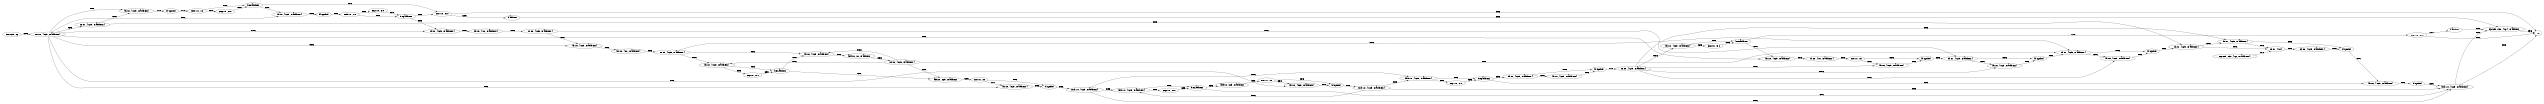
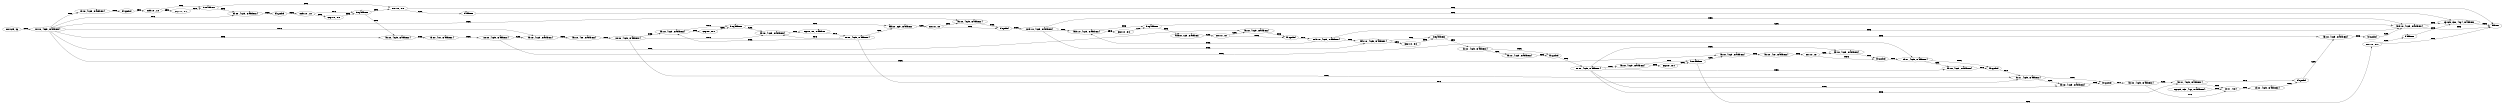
node "str x1 , [ x29 , # address ]": removed
node "ret": label "ret" -> "address"
node "add x0 , x0 , # address": label "add x0 , x0 , # address" -> "stp x0 , x0 , # address"
